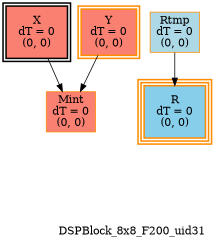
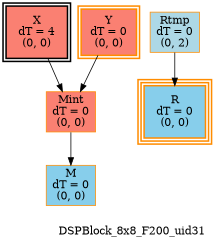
node "X dT = 0 (0, 0)": label "X dT = 0 (0, 0)" -> "X dT = 4 (0, 0)"
node "Rtmp dT = 0 (0, 0)": label "Rtmp dT = 0 (0, 0)" -> "Rtmp dT = 0 (0, 2)"
node "M dT = 0 (0, 0)": added
